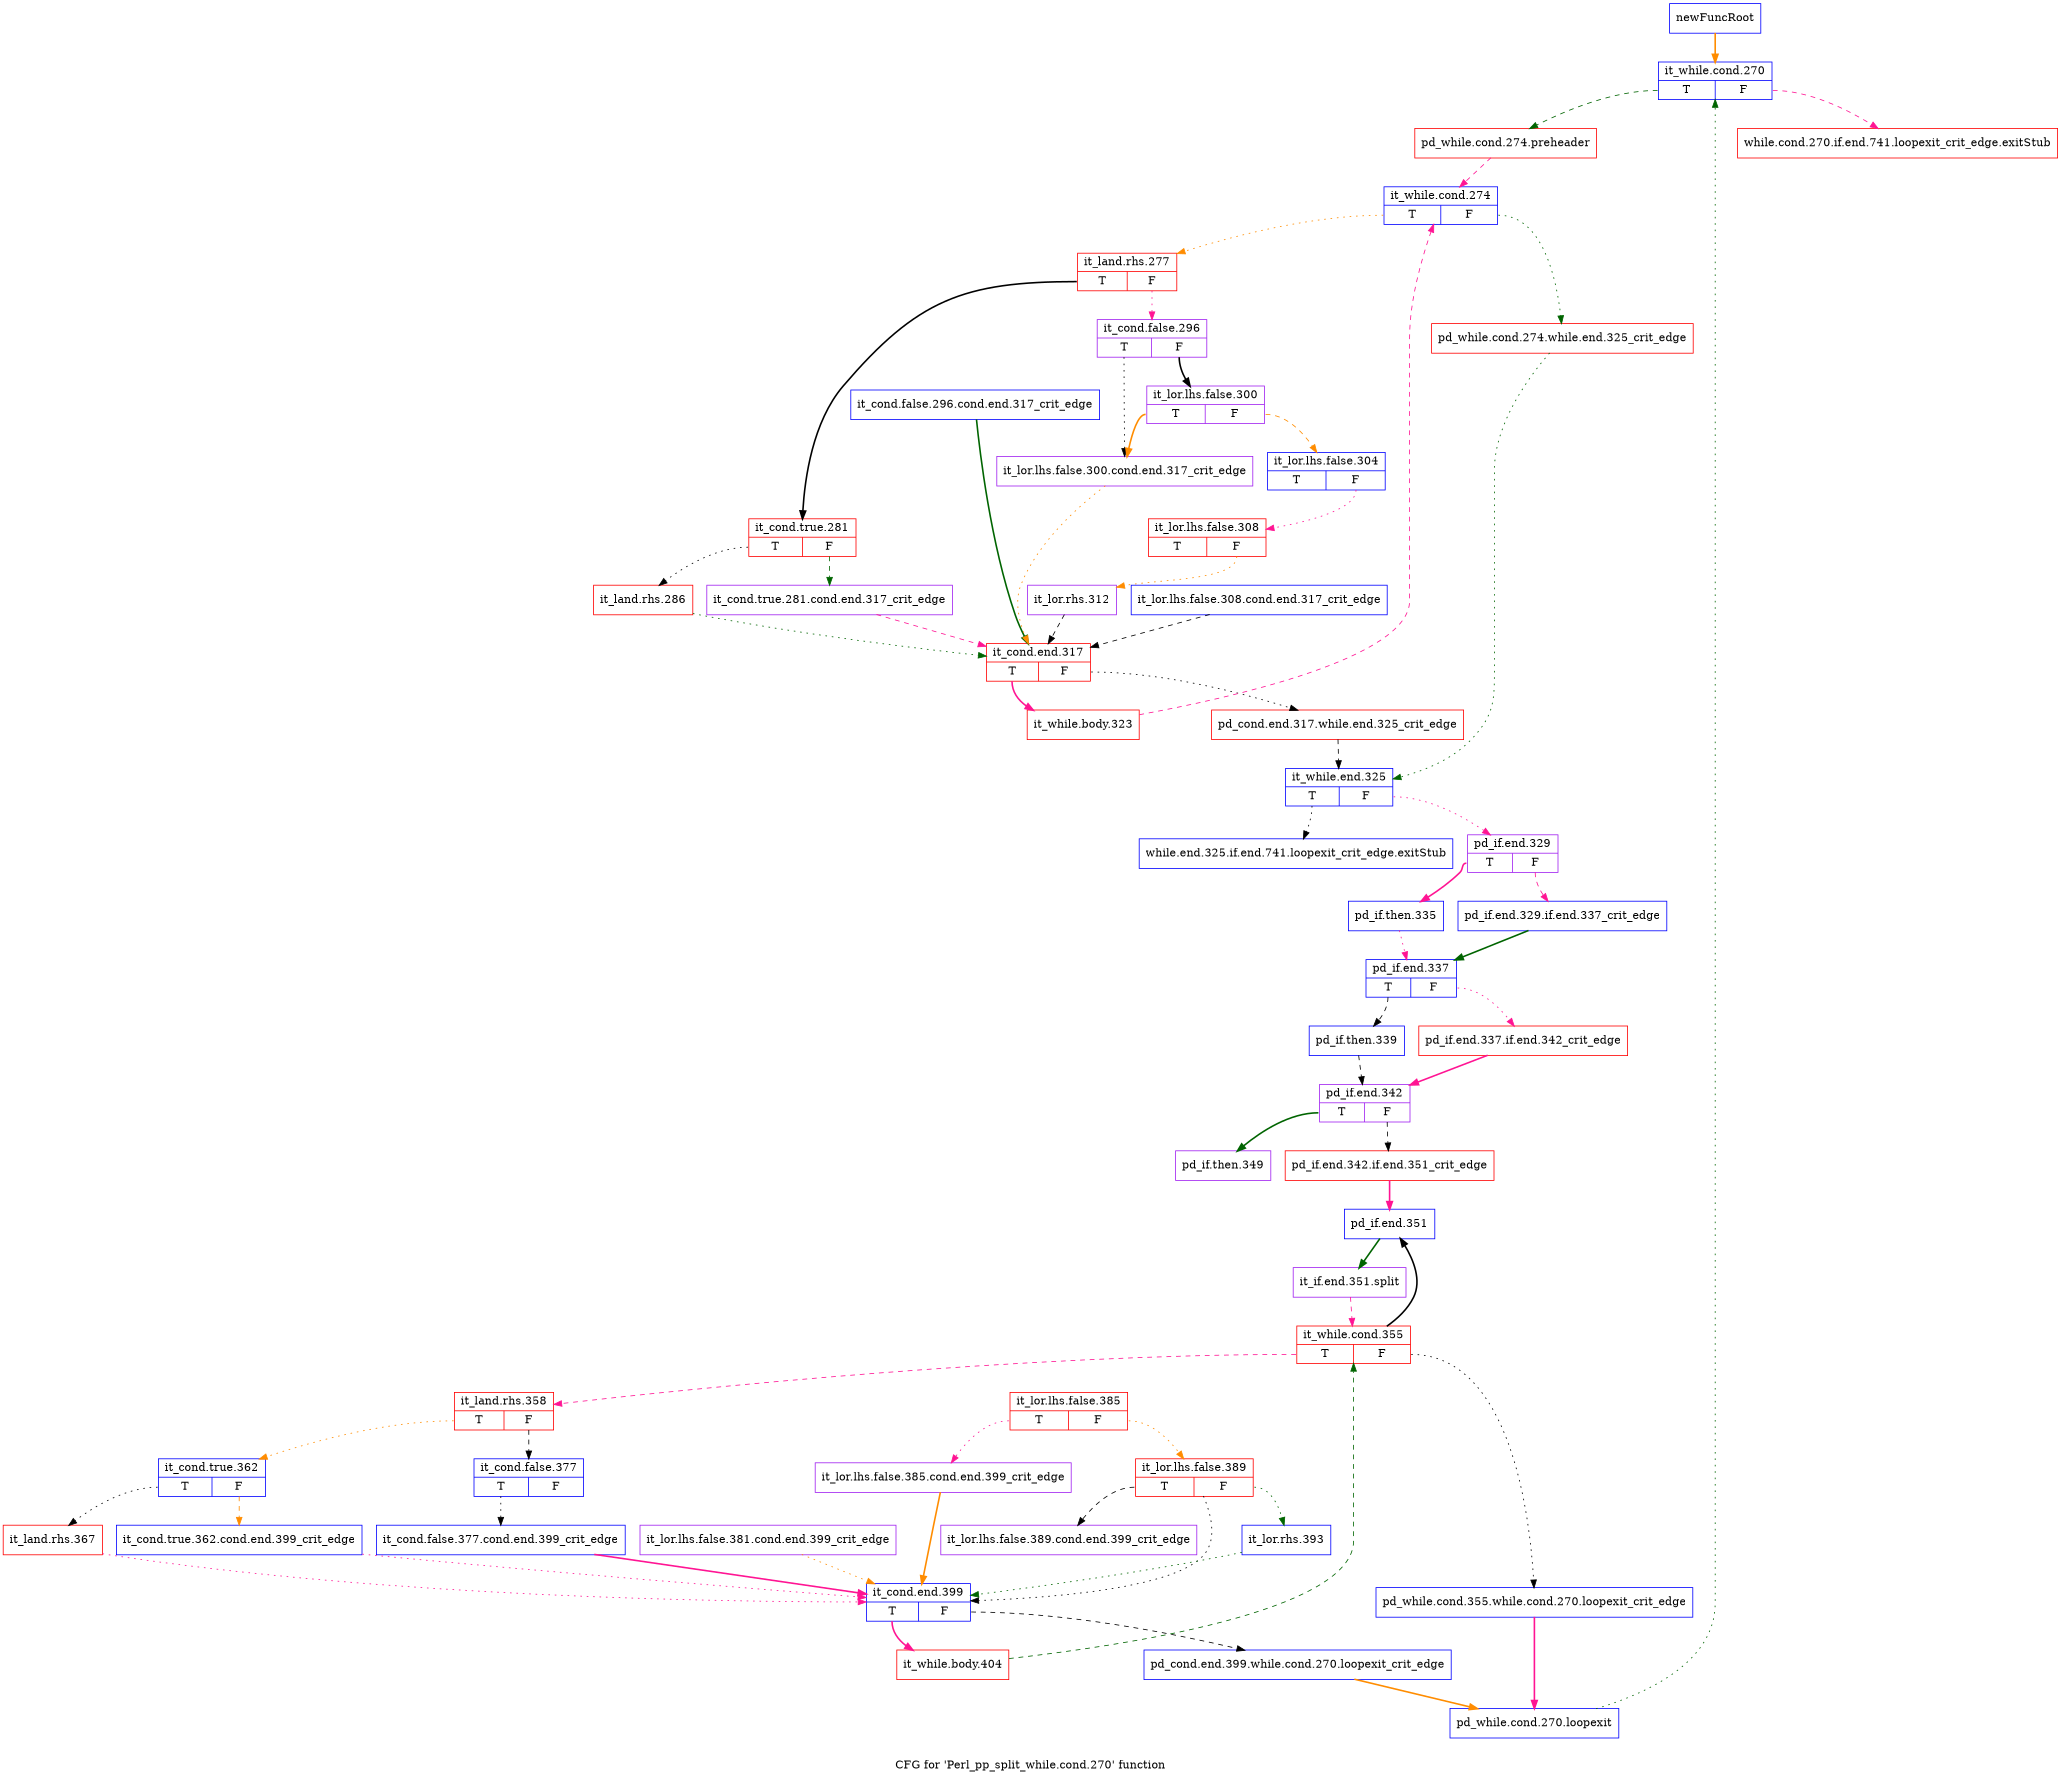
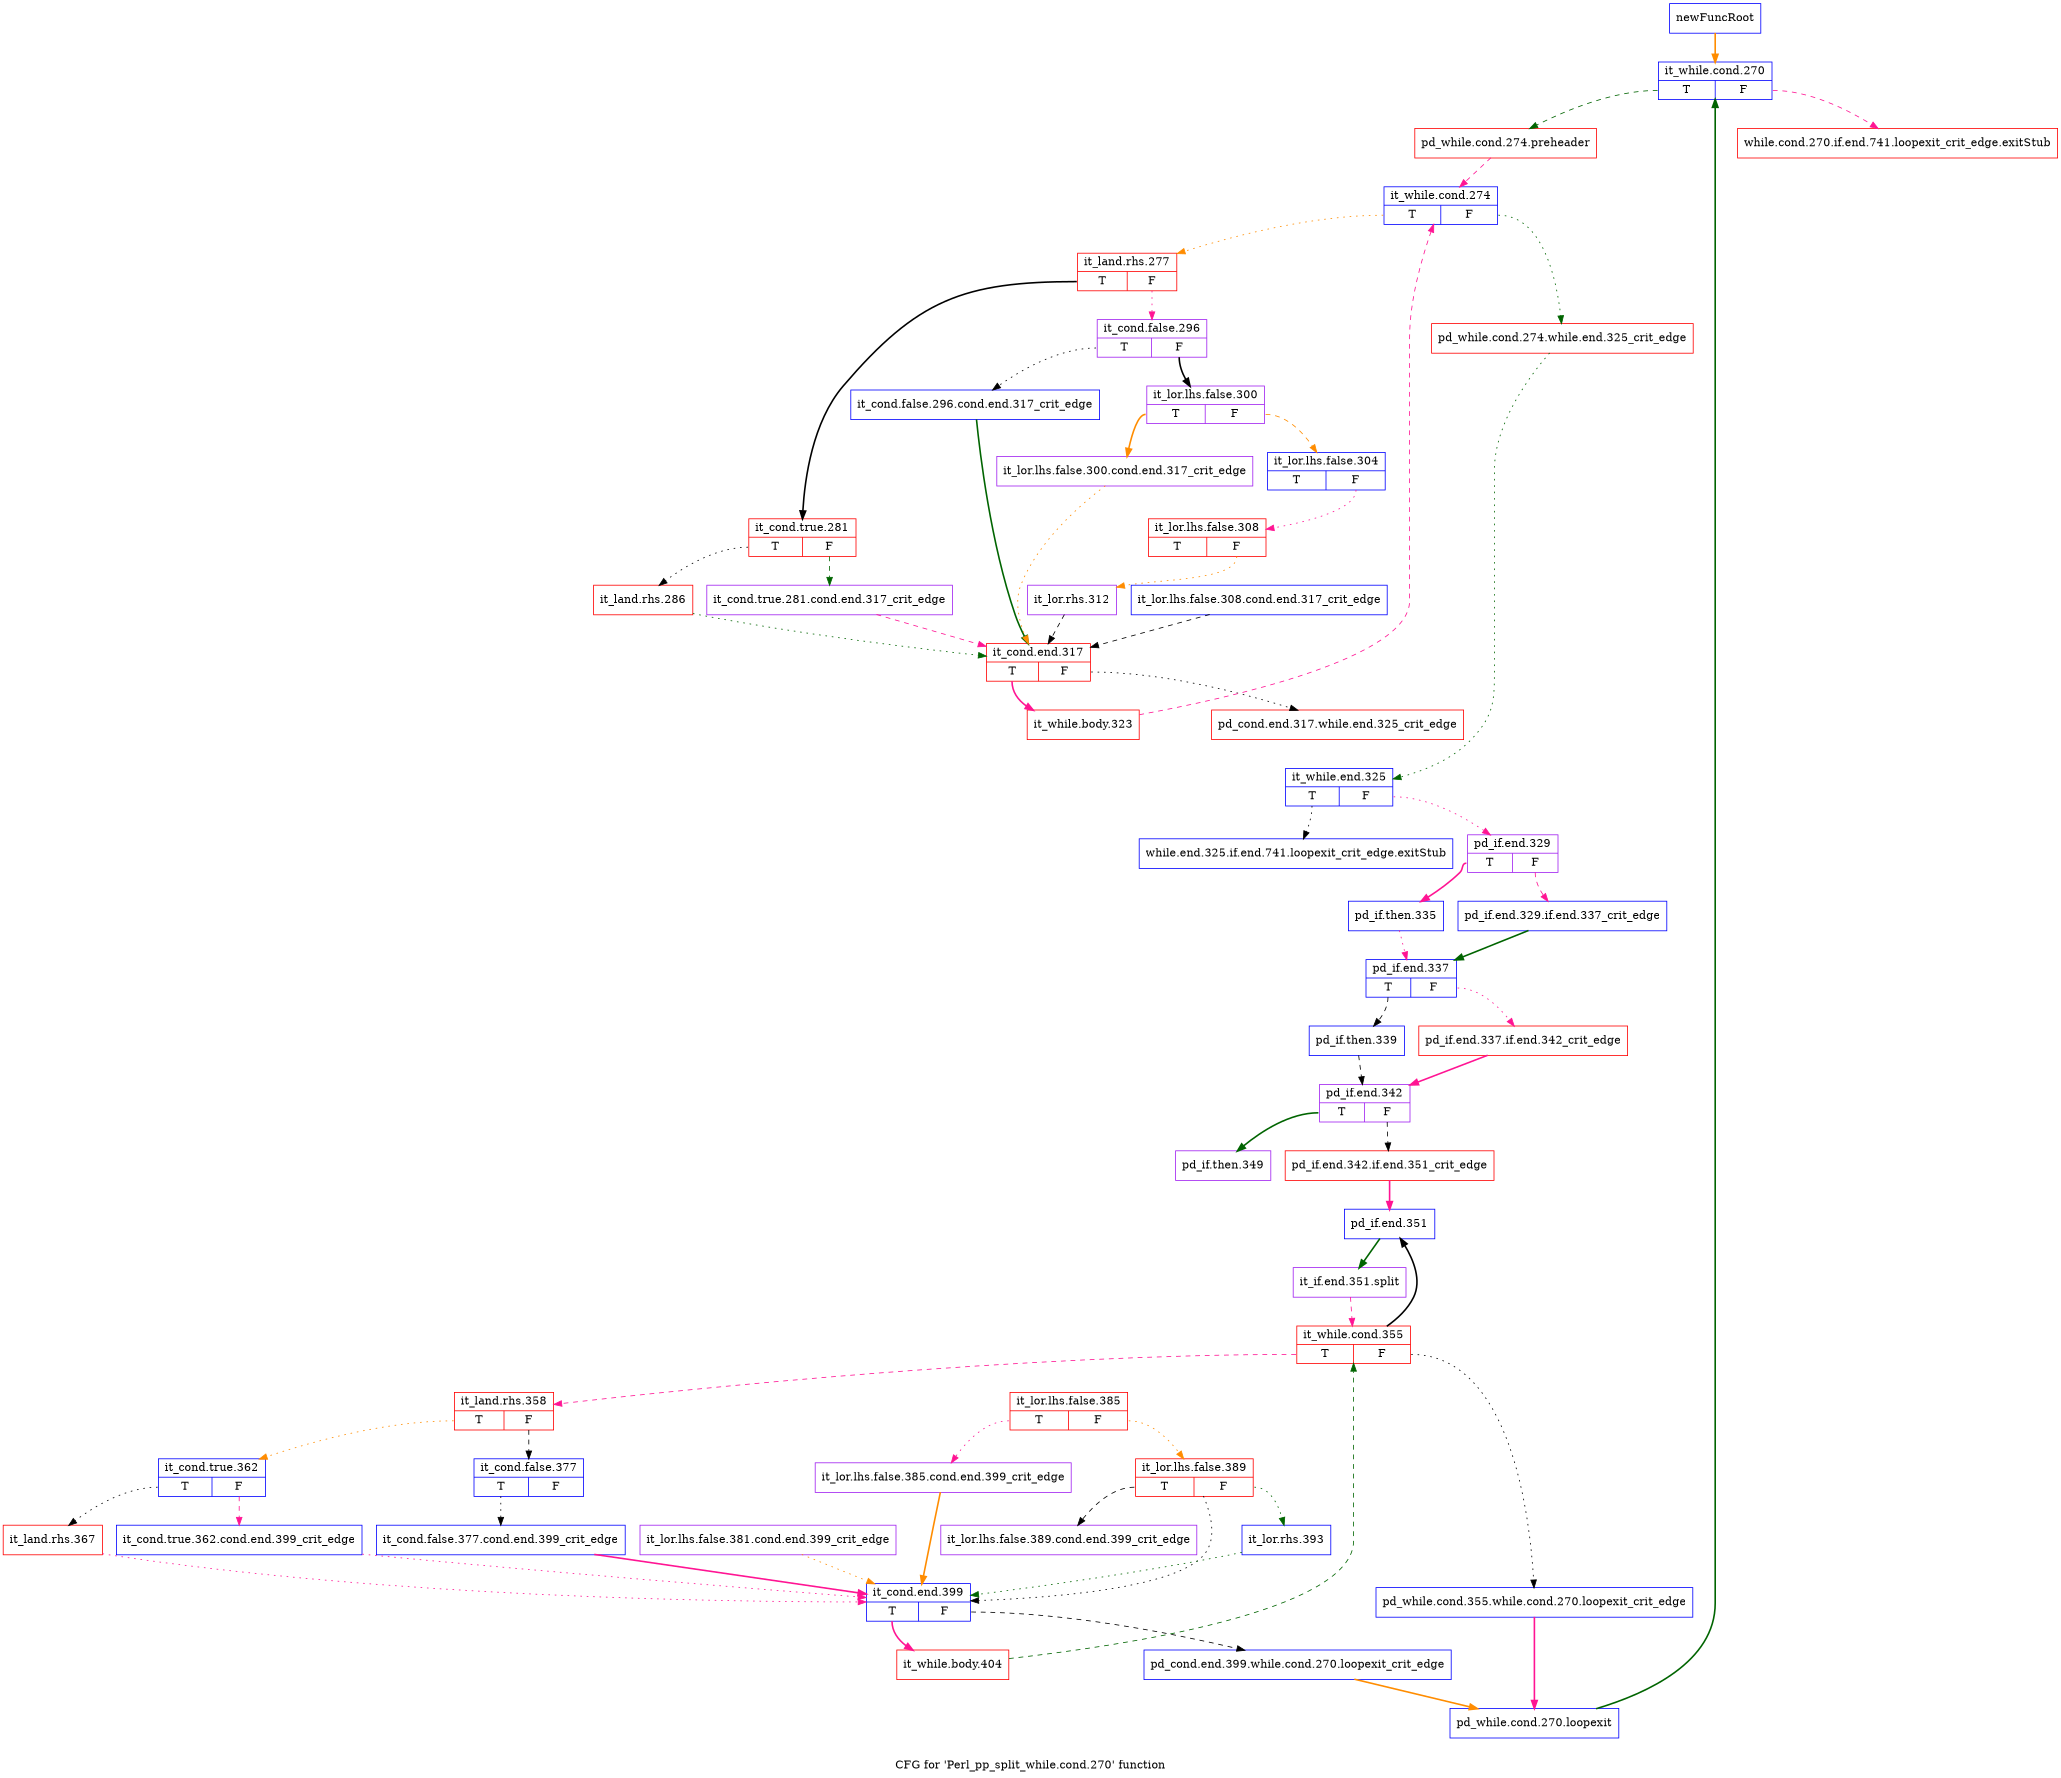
edge "it_cond.false.296" -> "it_lor.lhs.false.300.cond.end.317_crit_edge": now "it_cond.false.296" -> "it_cond.false.296.cond.end.317_crit_edge"
edge "pd_cond.end.317.while.end.325_crit_edge" -> "it_while.end.325": removed
edge "pd_while.cond.270.loopexit" -> "it_while.cond.270": style dotted -> bold
edge "it_cond.true.362" -> "it_cond.true.362.cond.end.399_crit_edge": color darkorange -> deeppink
